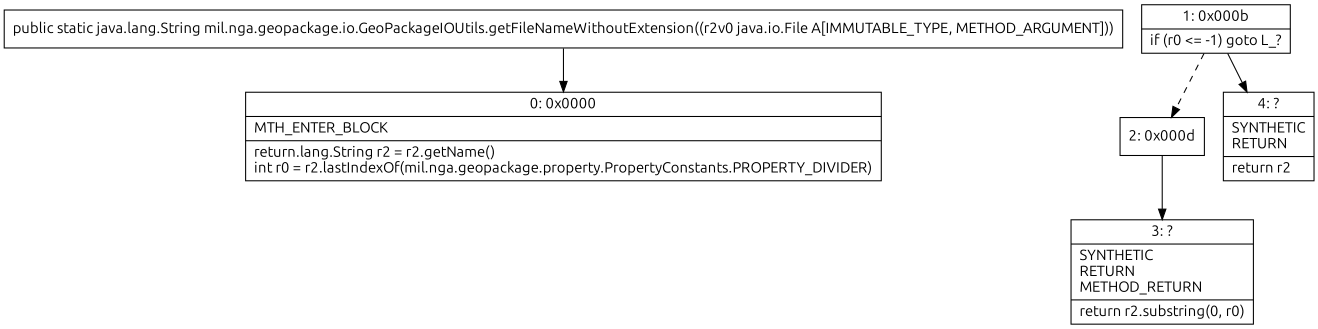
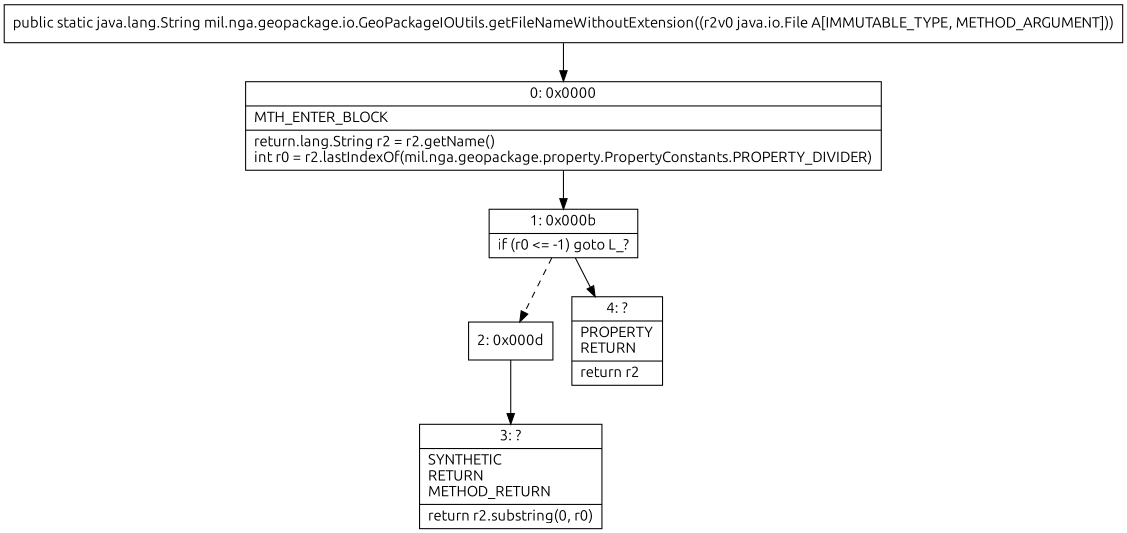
node "4: ?": text "SYNTHETIC" -> "PROPERTY"
edge "0: 0x0000" -> "1: 0x000b": added
